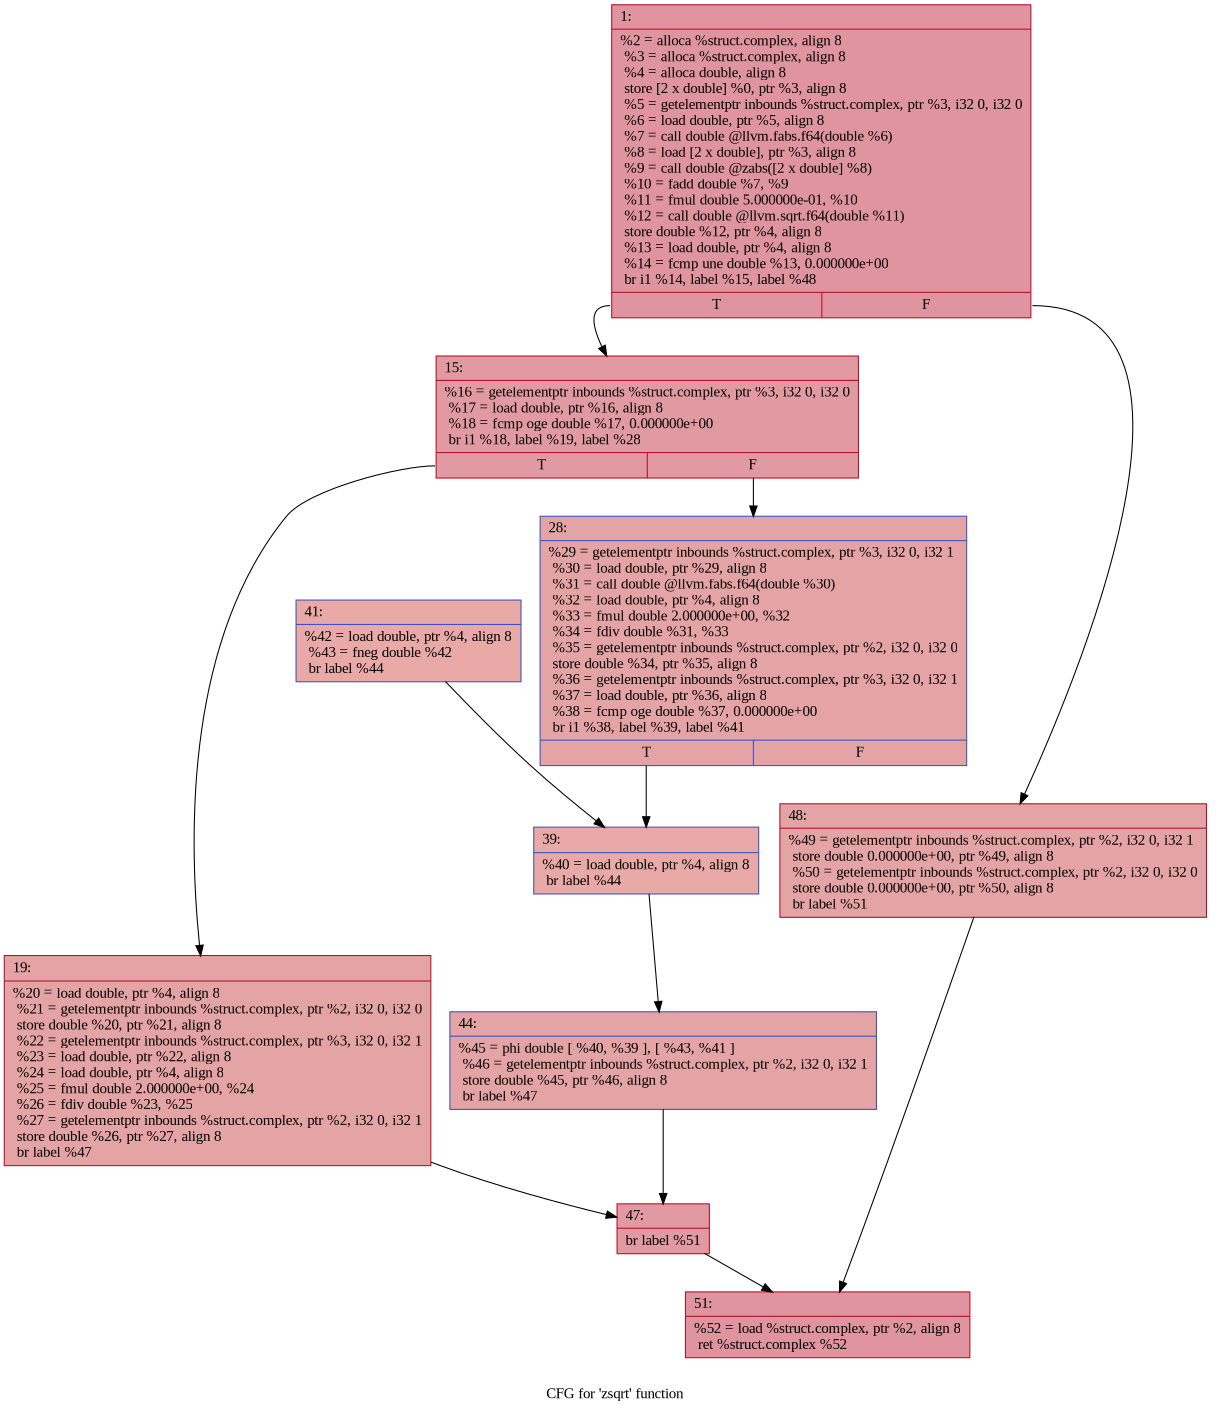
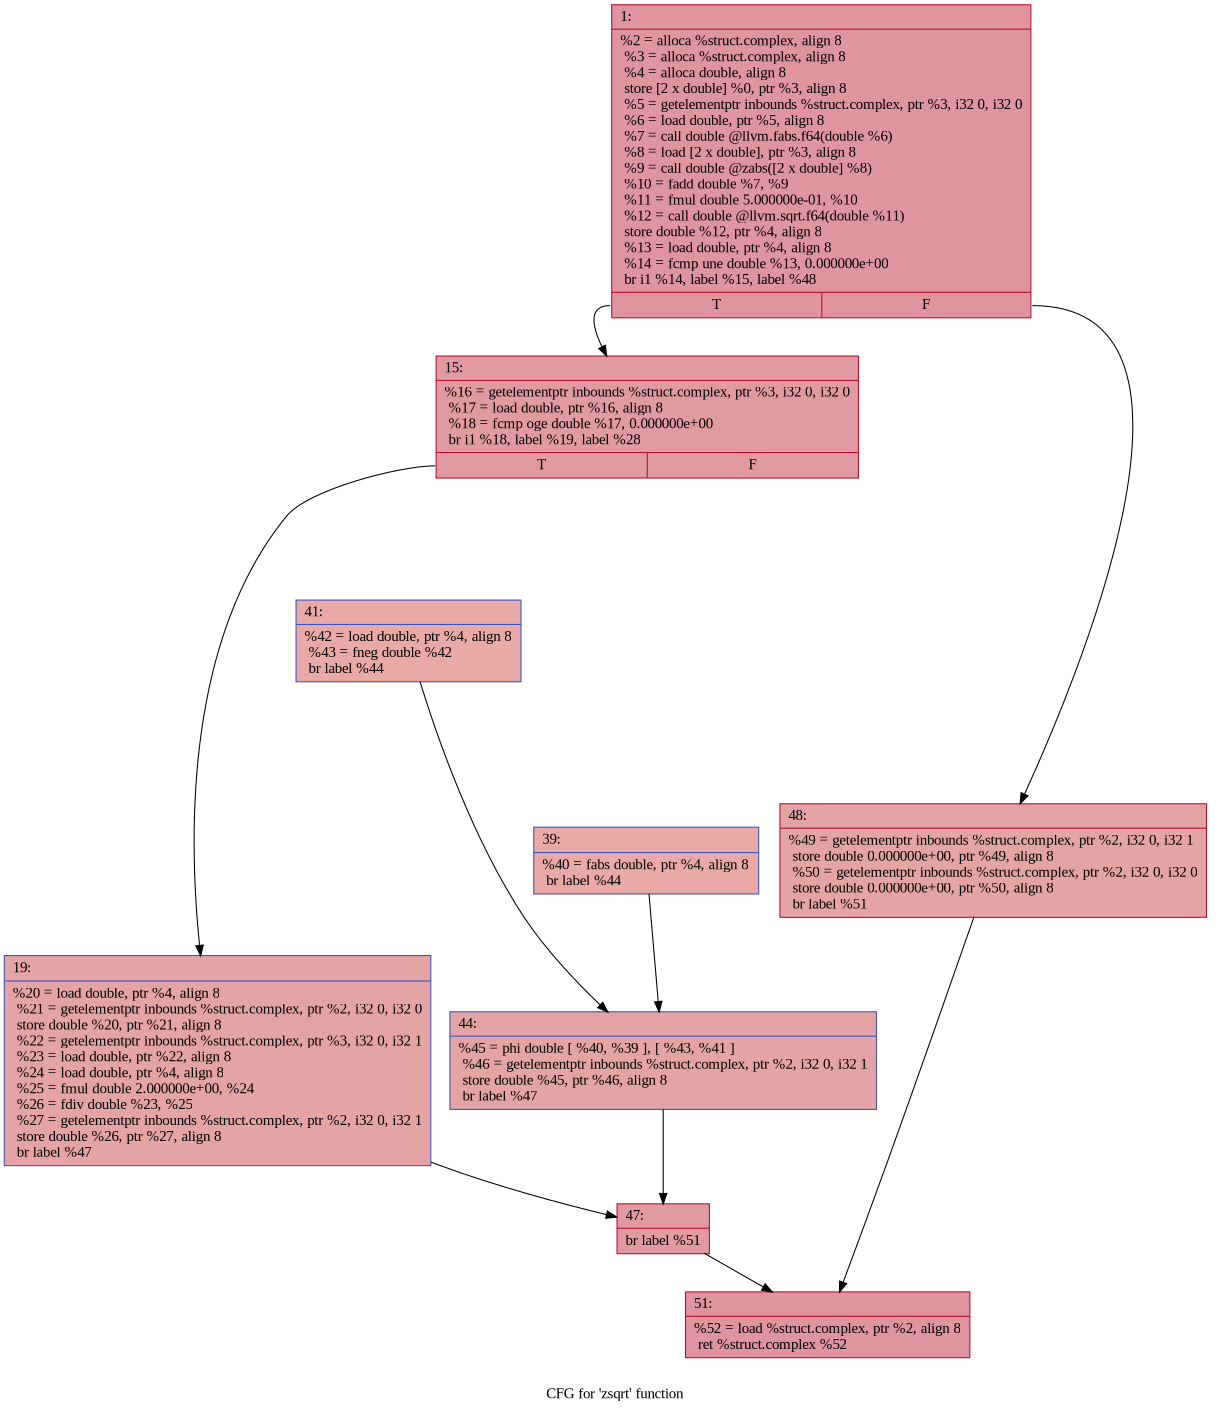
node "28:": removed
edge "41:" -> "39:": now "41:" -> "44:"
node "39:": text "%40 = load double, ptr %4, align 8" -> "%40 = fabs double, ptr %4, align 8"
node "19:": color #b70d28ff -> #3d50c3ff
